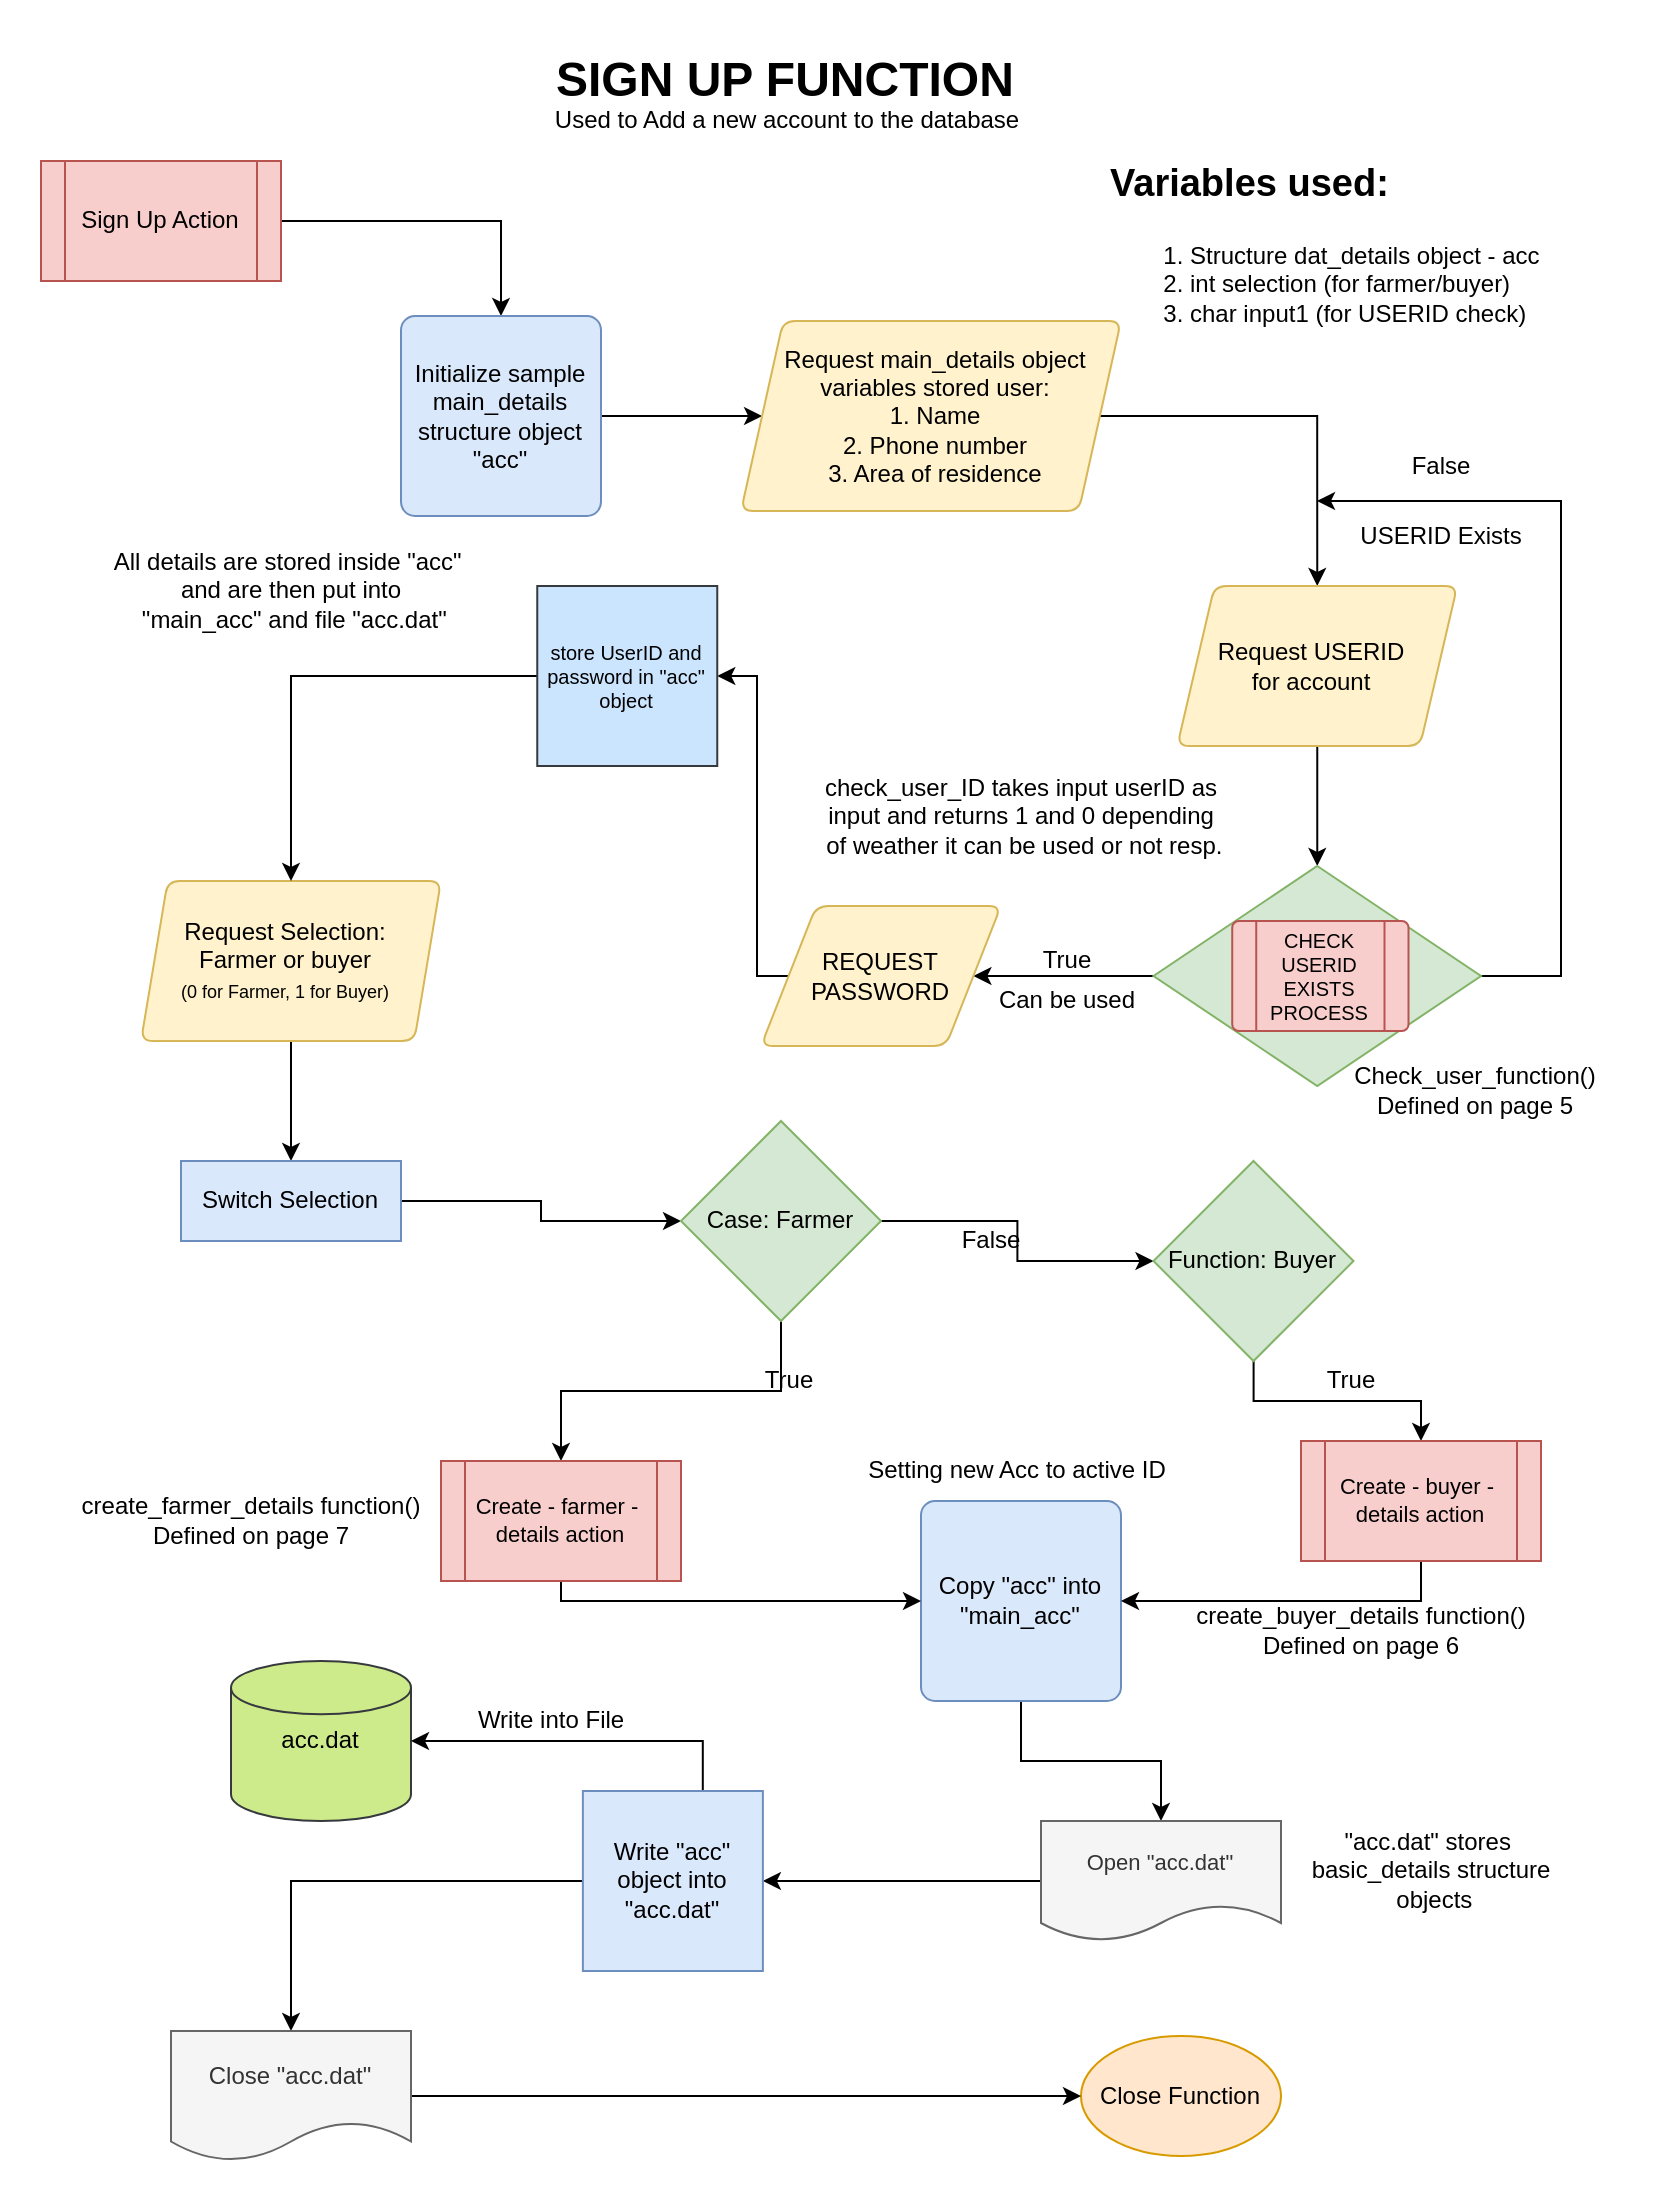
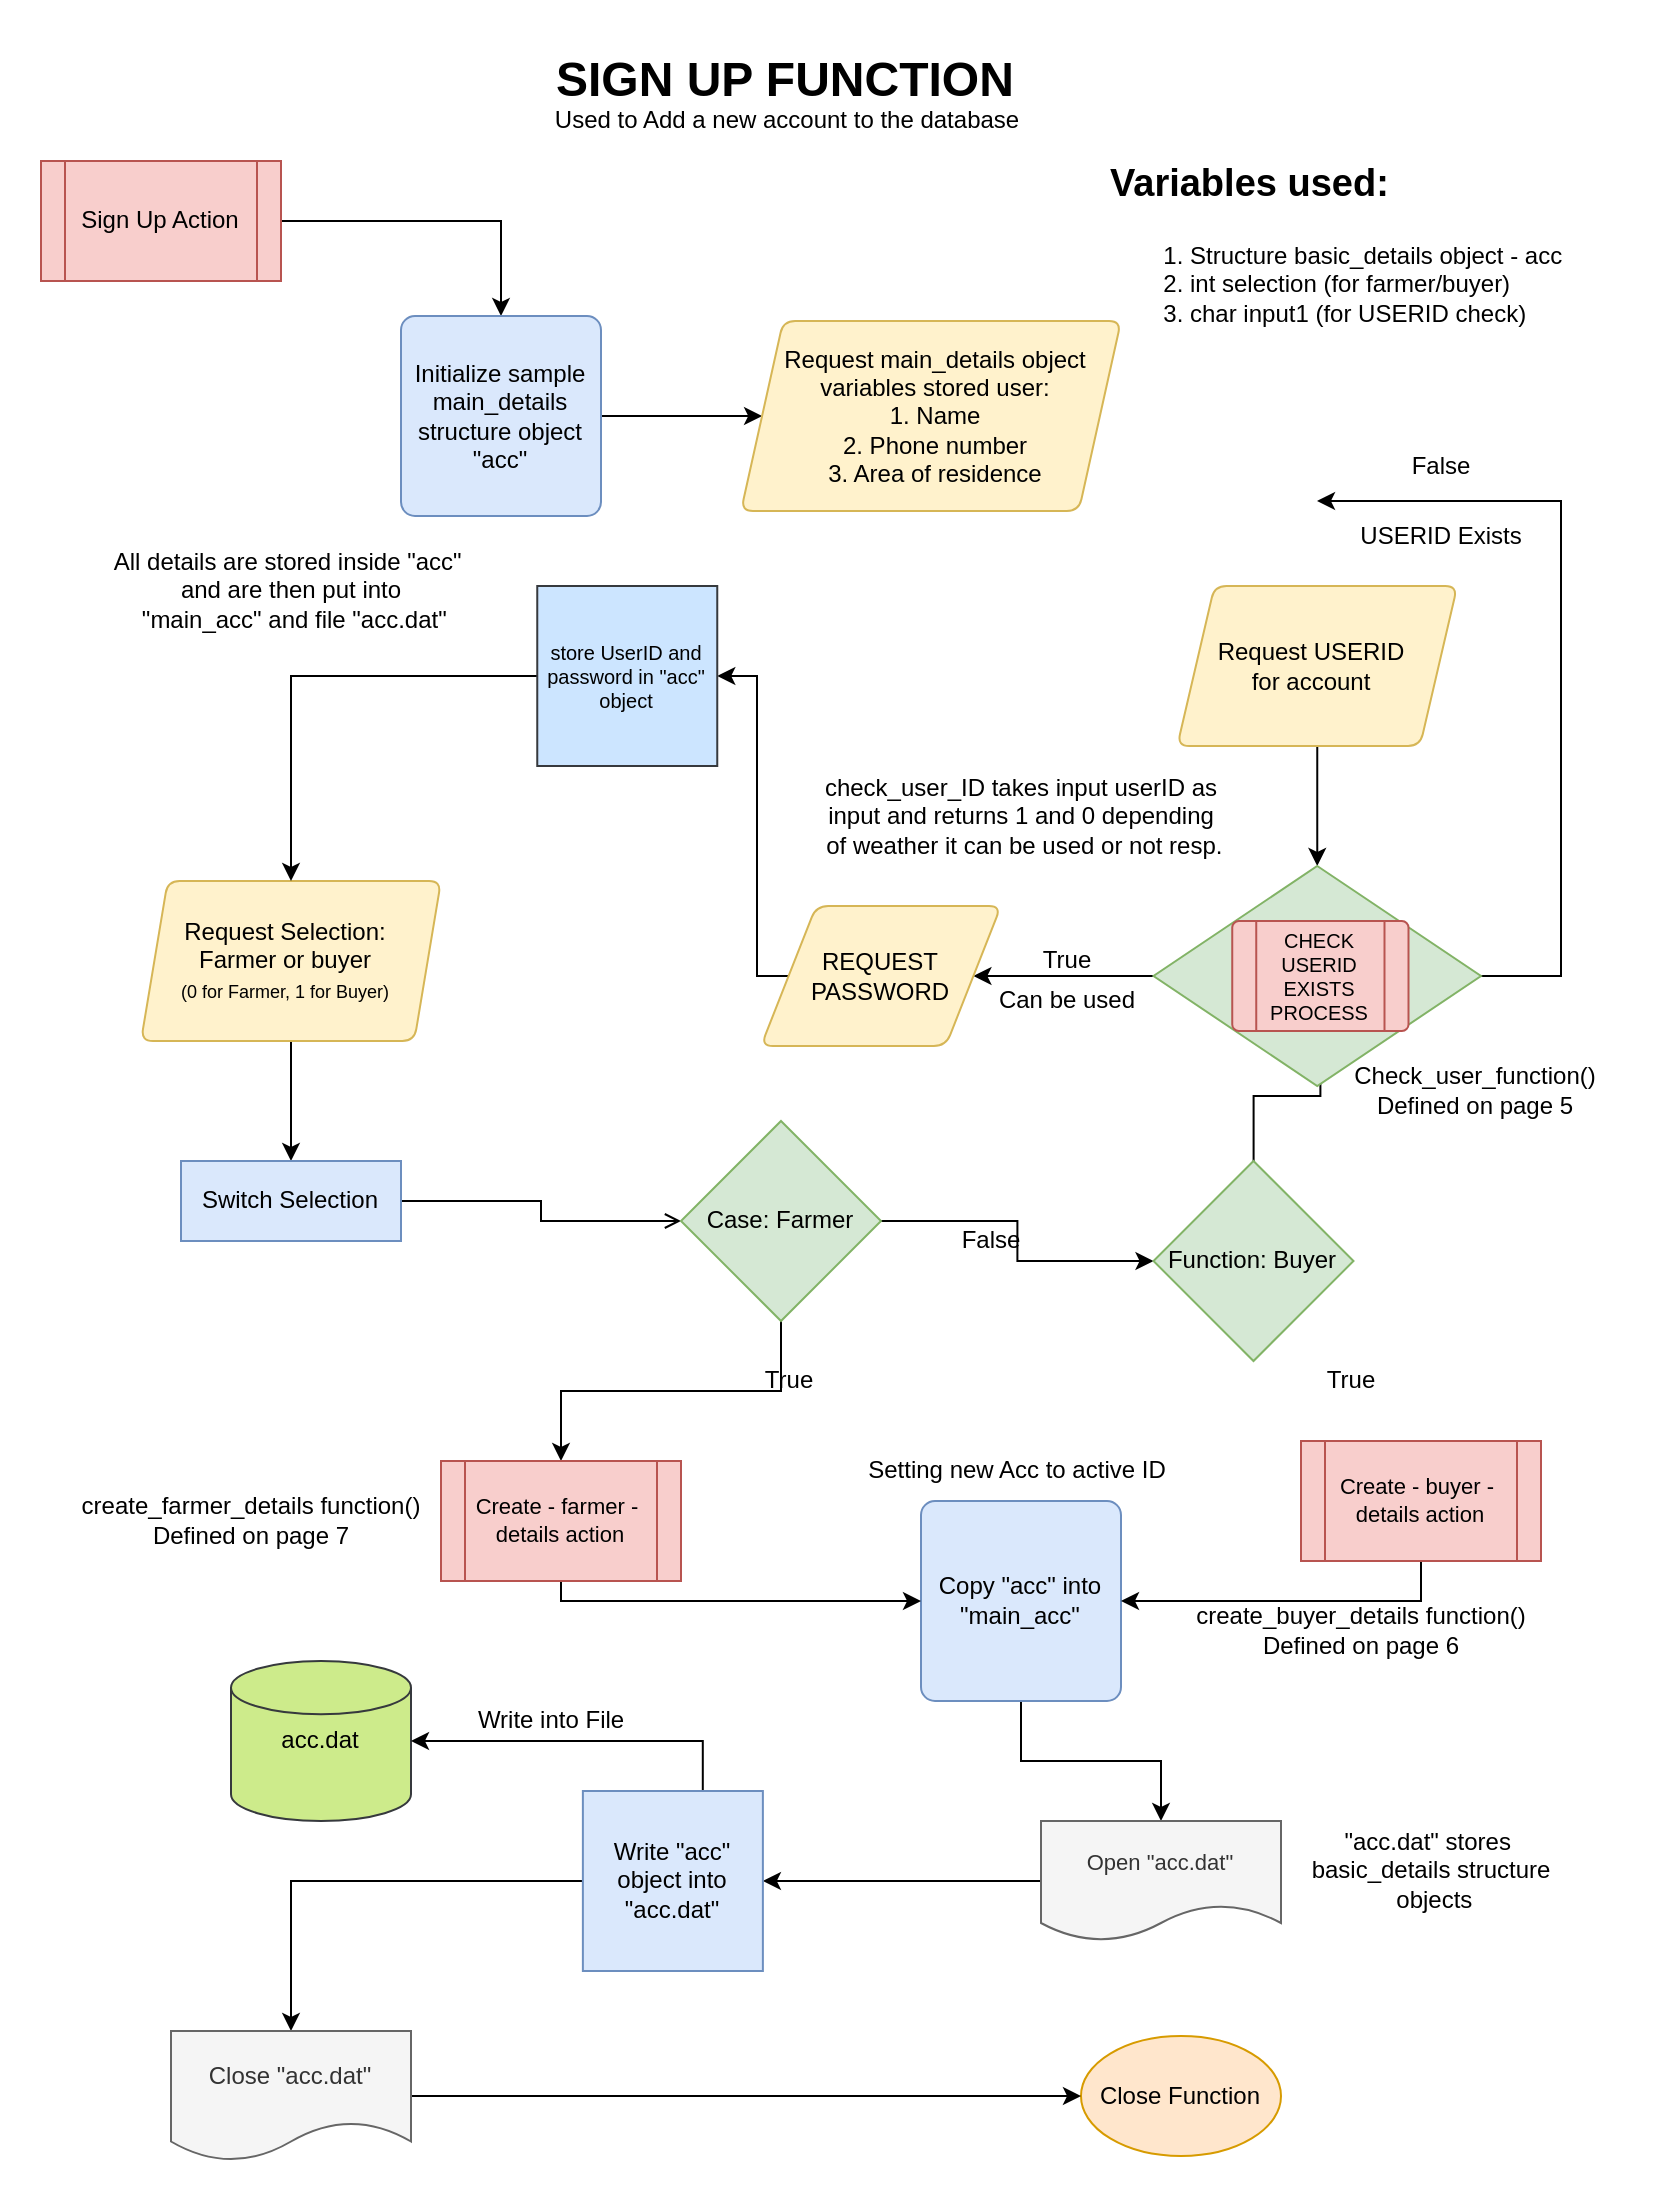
node "Variables used: Structure dat_details object - acc int selection (for farmer/buyer) char input1 (for USERID check)": label "Variables used: Structure dat_details object - acc int selection (for farmer/buyer) char input1 (for USERID check)" -> "Variables used: Structure basic_details object - acc int selection (for farmer/buyer) char input1 (for USERID check)"
edge "Request main_details object variables stored user: 1. Name 2. Phone number 3. Area of residence" -> "Request USERID for account": removed
edge "Switch Selection" -> "Case: Farmer": arrowhead classic -> open
edge "Function: Buyer" -> "Create - buyer - details action": now "Function: Buyer" -> "CHECK USERID EXISTS PROCESS"
